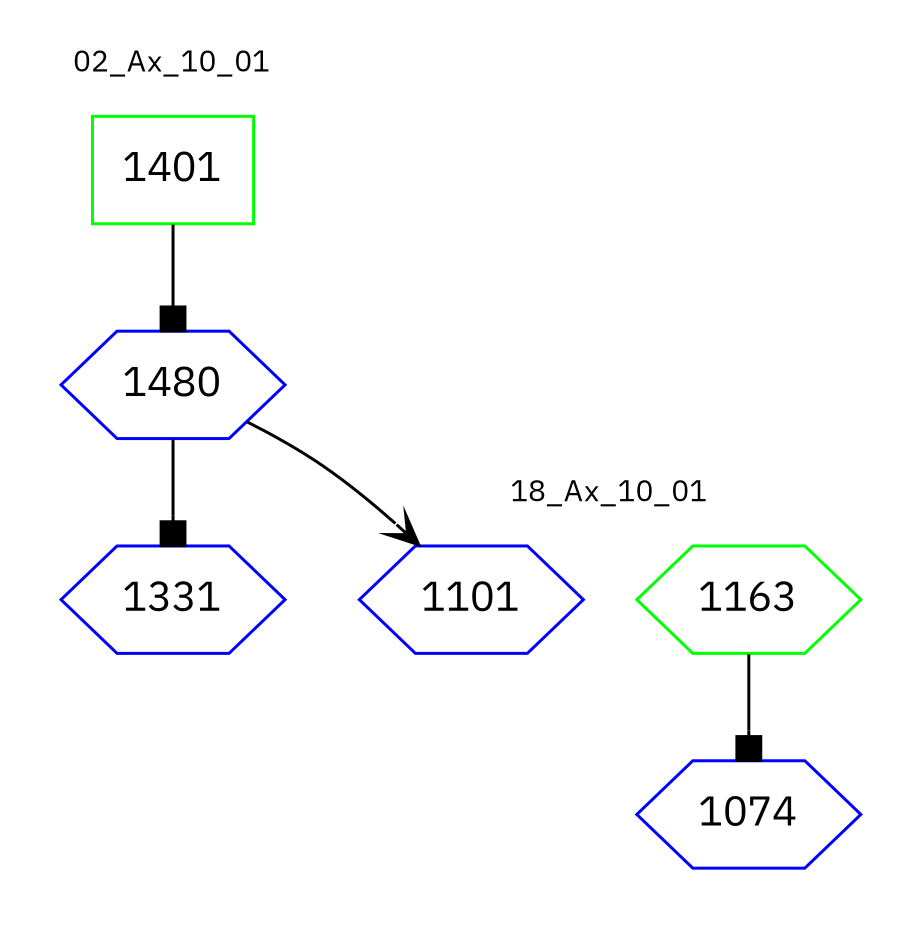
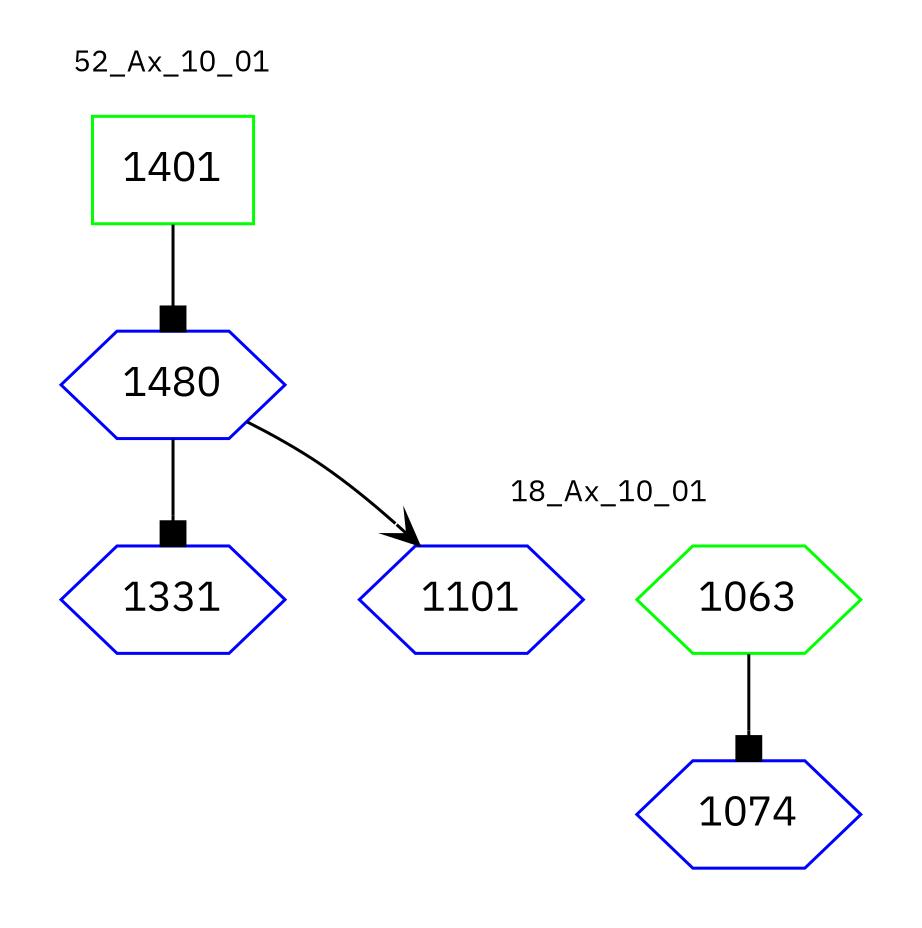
cluster "02_Ax_10_01": label "02_Ax_10_01" -> "52_Ax_10_01"
node "1163": label "1163" -> "1063"
